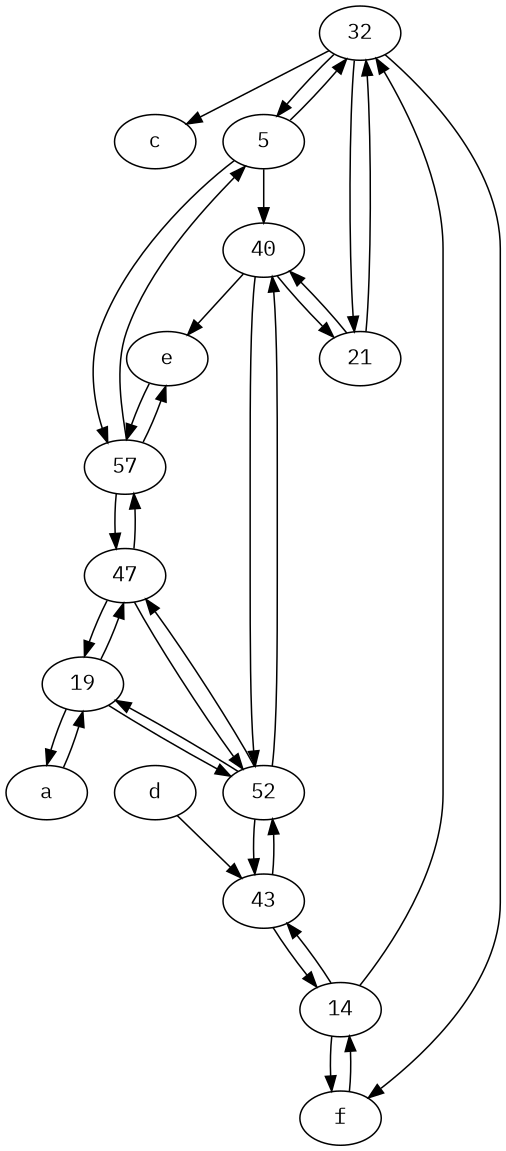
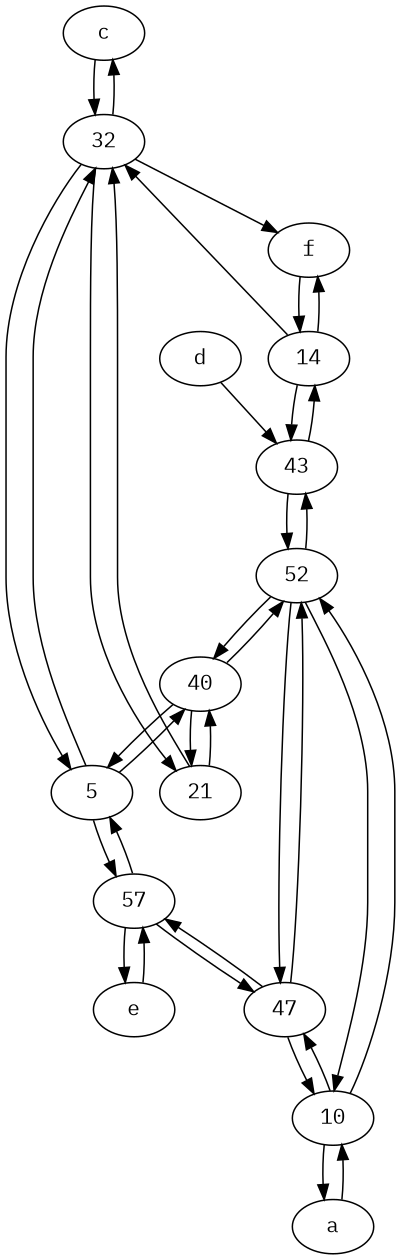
edge "c" -> "32": added
edge "40" -> "e": now "40" -> "5"
node "19": label "19" -> "10"
